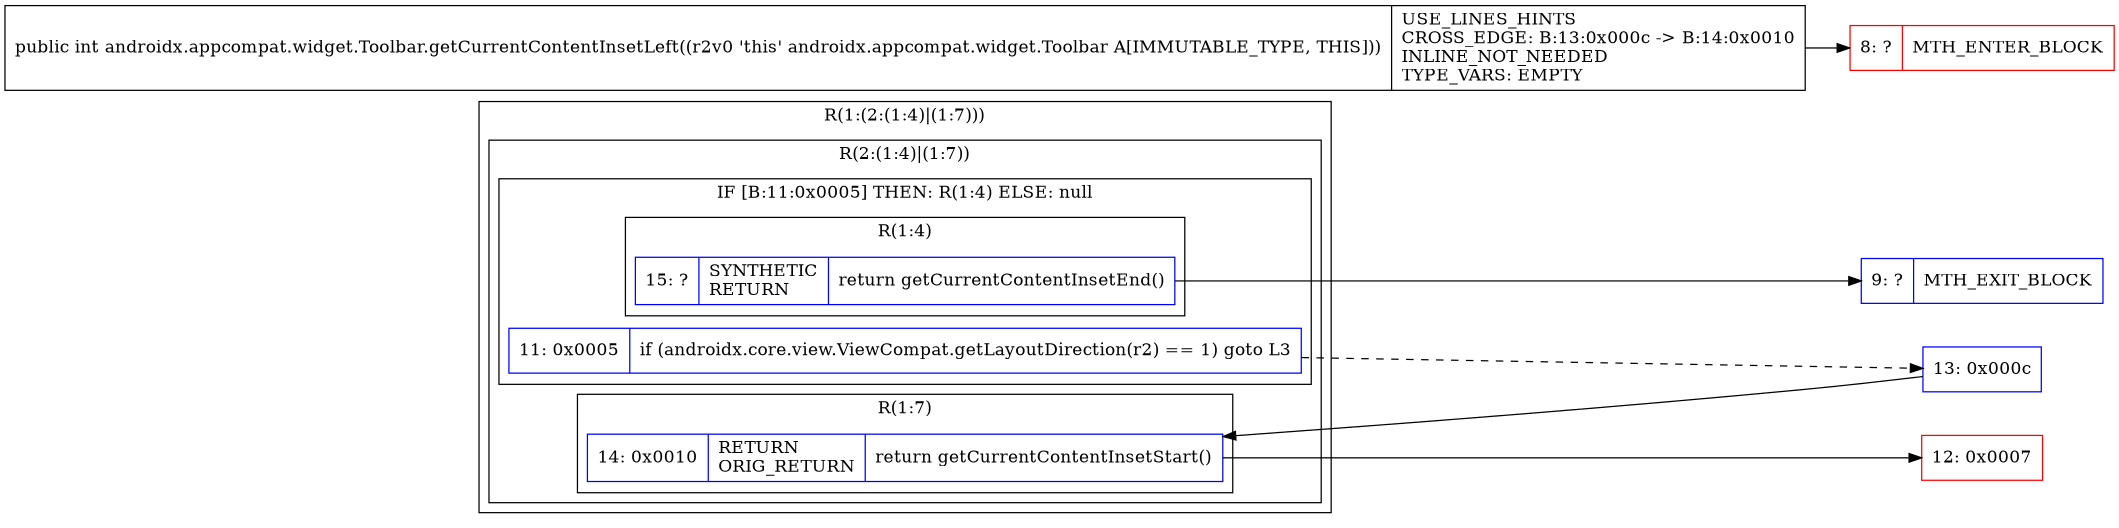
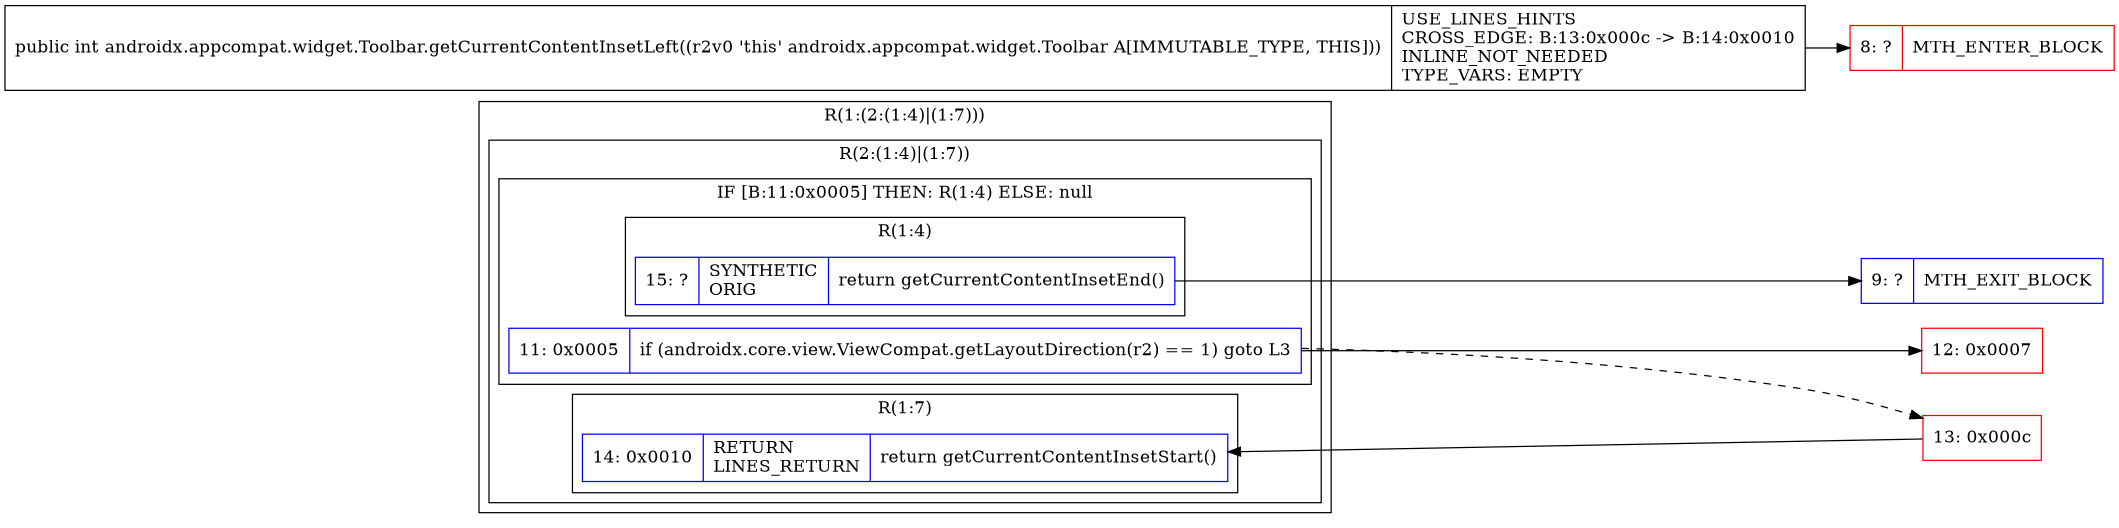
node "15: ?": text "RETURN" -> "ORIG"
node "13: 0x000c": color blue -> red
edge "14: 0x0010" -> "12: 0x0007": now "11: 0x0005" -> "12: 0x0007"
node "14: 0x0010": text "ORIG_RETURN" -> "LINES_RETURN"
